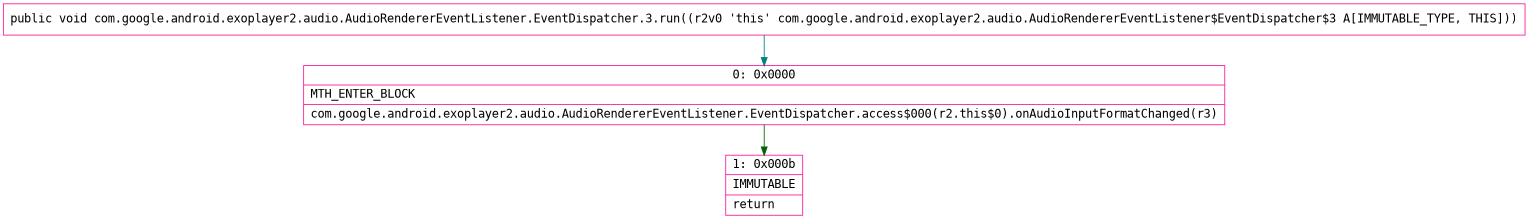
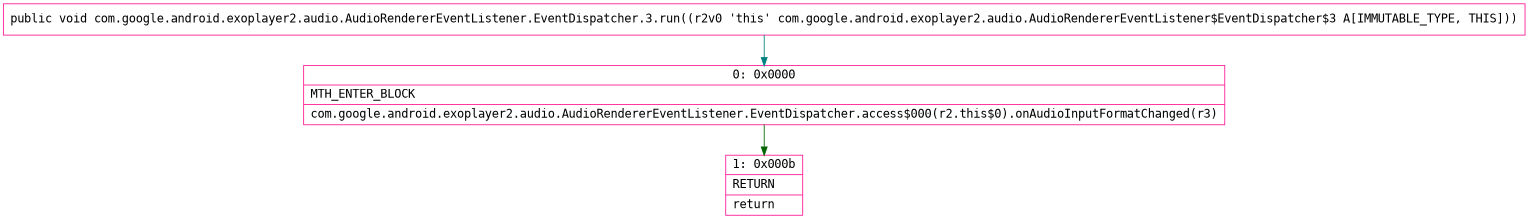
node "1: 0x000b": text "IMMUTABLE" -> "RETURN"
